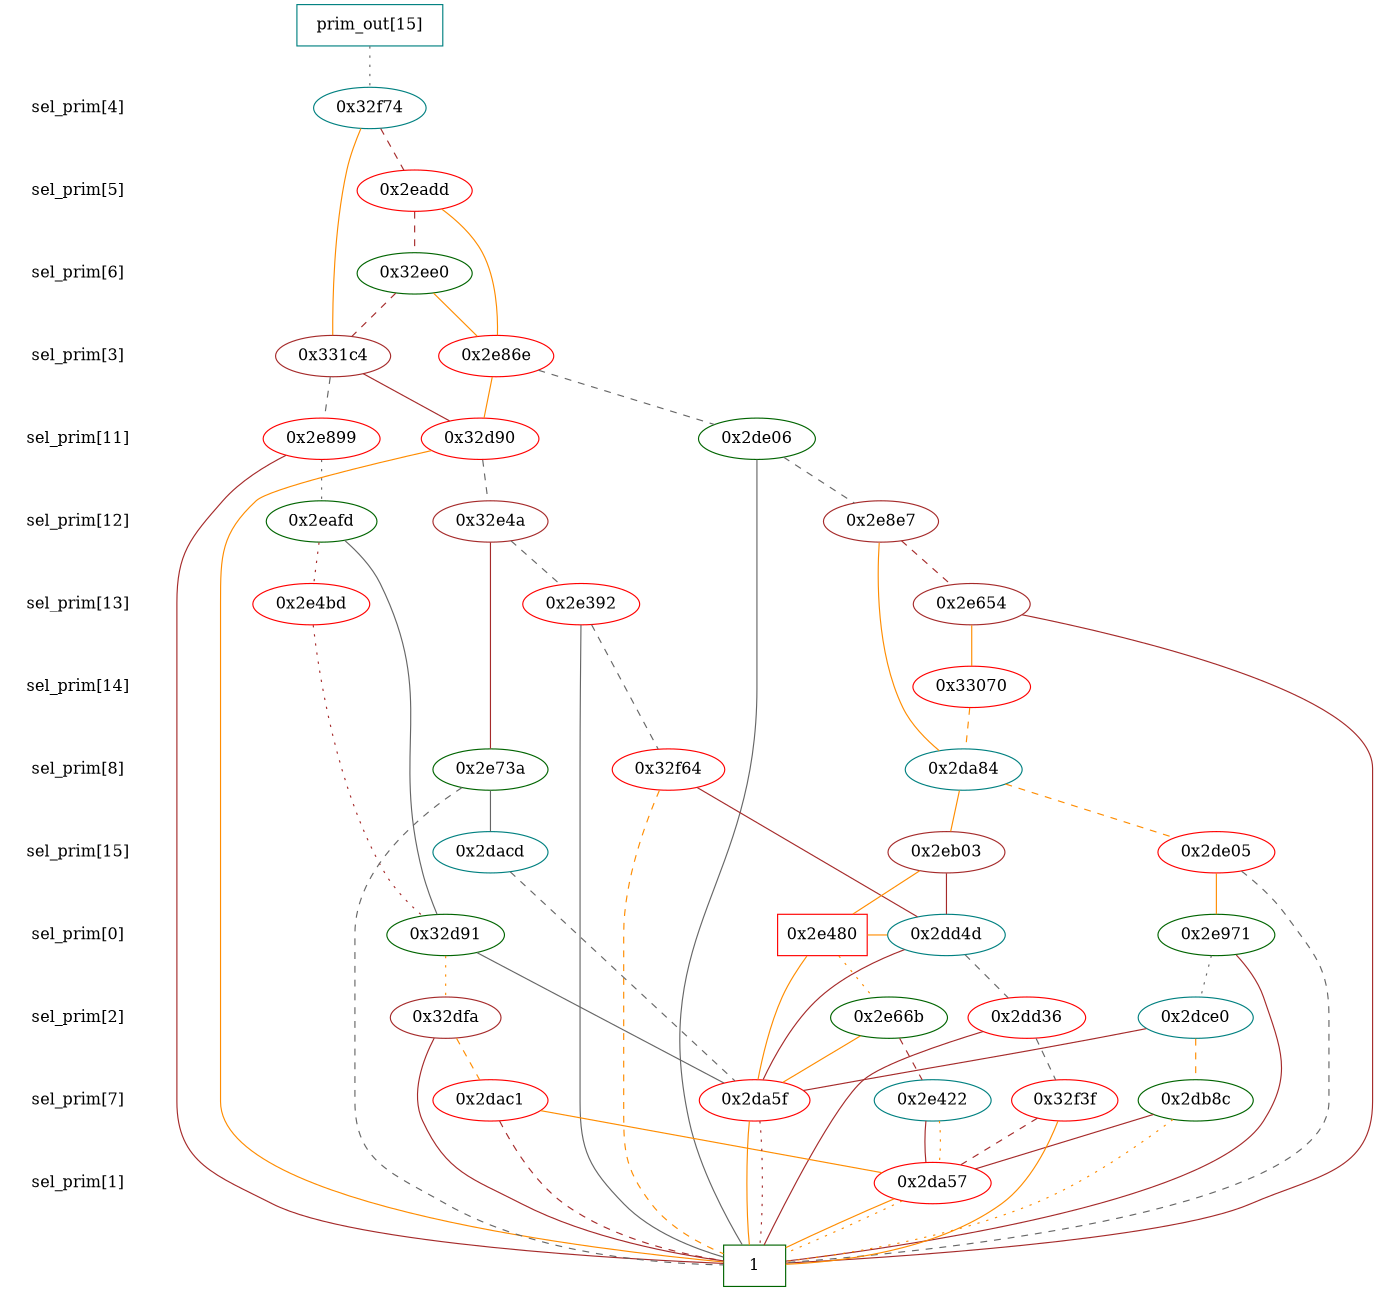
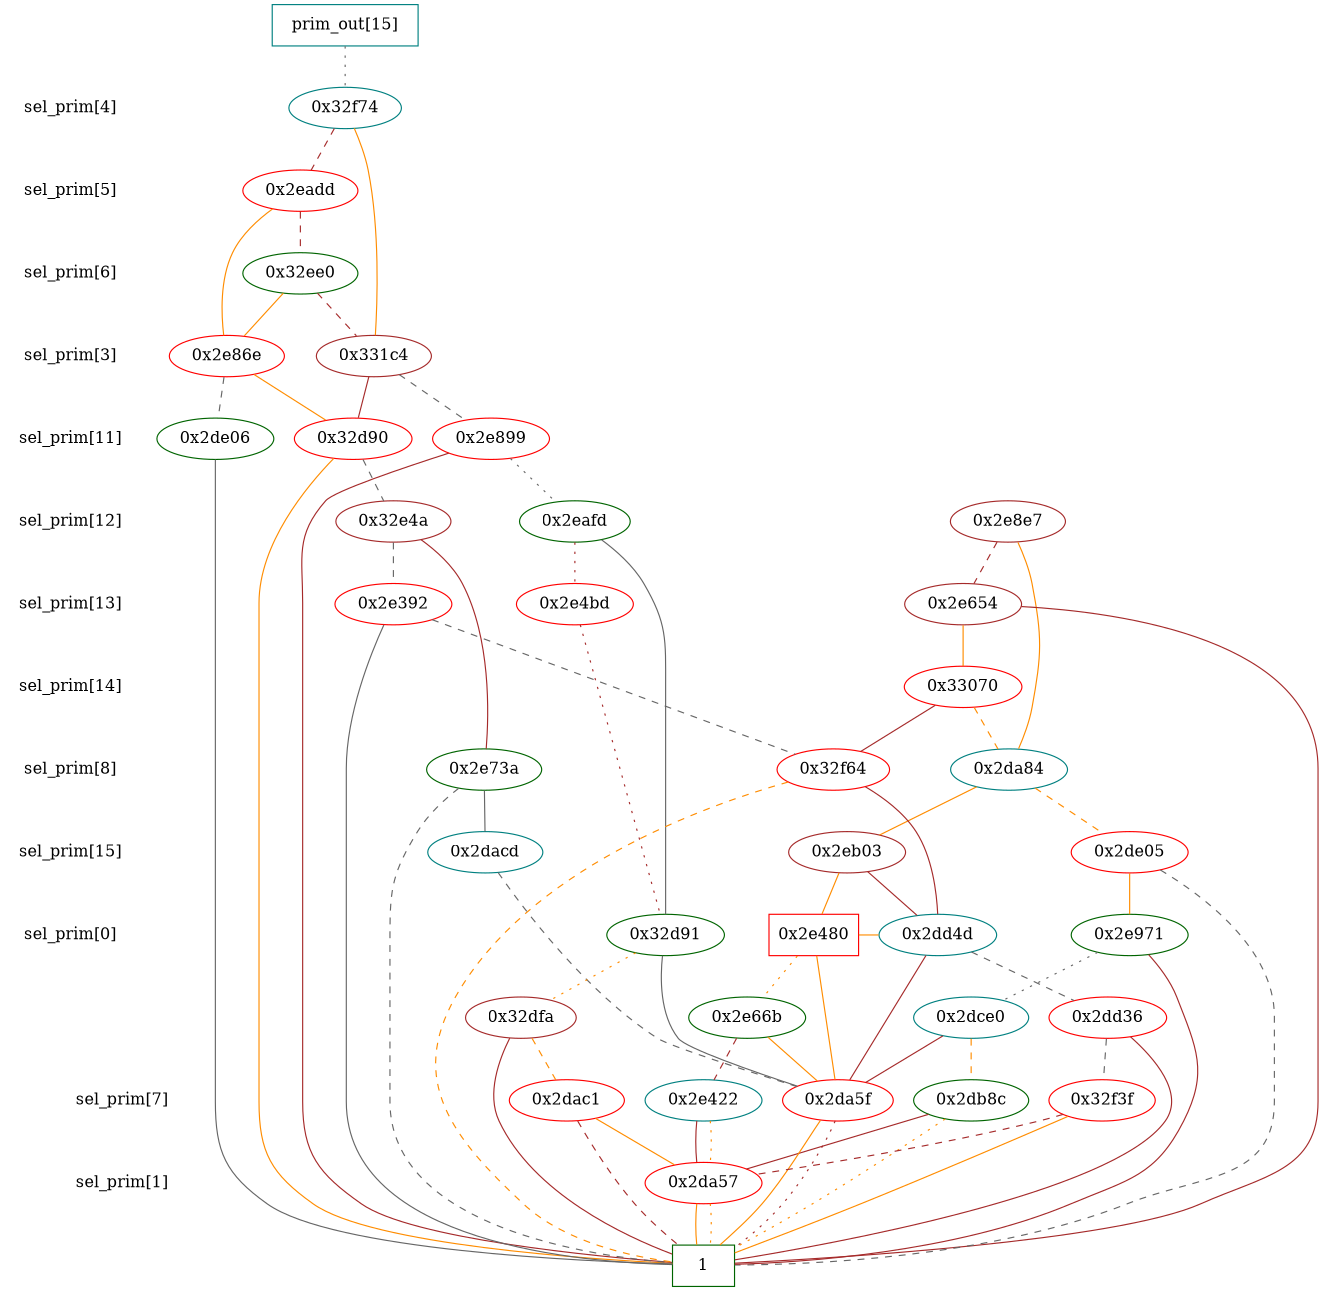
edge "0x2de06" -- "0x2e8e7": removed
edge "0x33070" -- "0x32f64": added
node "sel_prim[2]": removed
